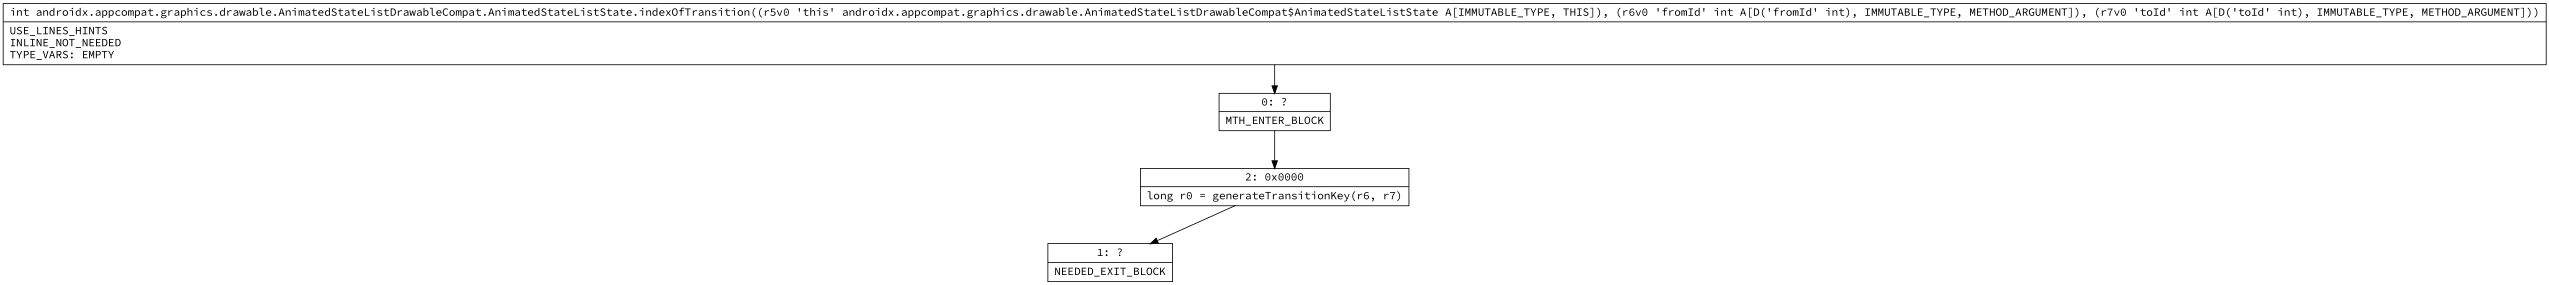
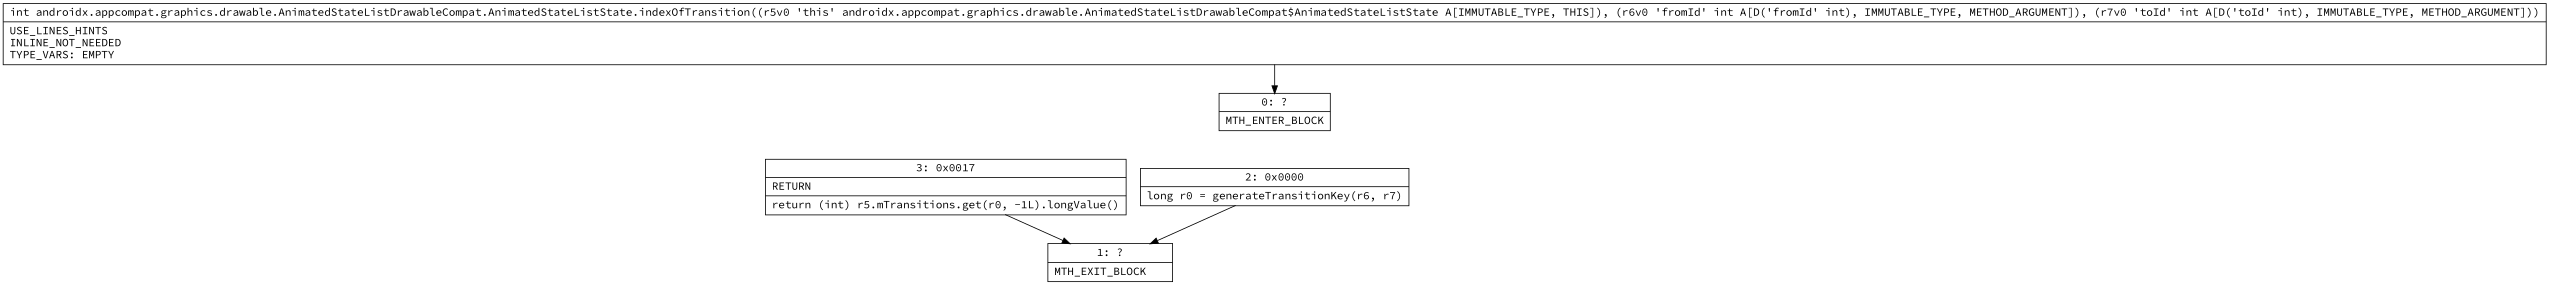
edge "0: ?" -> "2: 0x0000": removed
node "3: 0x0017": added
node "1: ?": text "NEEDED_EXIT_BLOCK" -> "MTH_EXIT_BLOCK"
